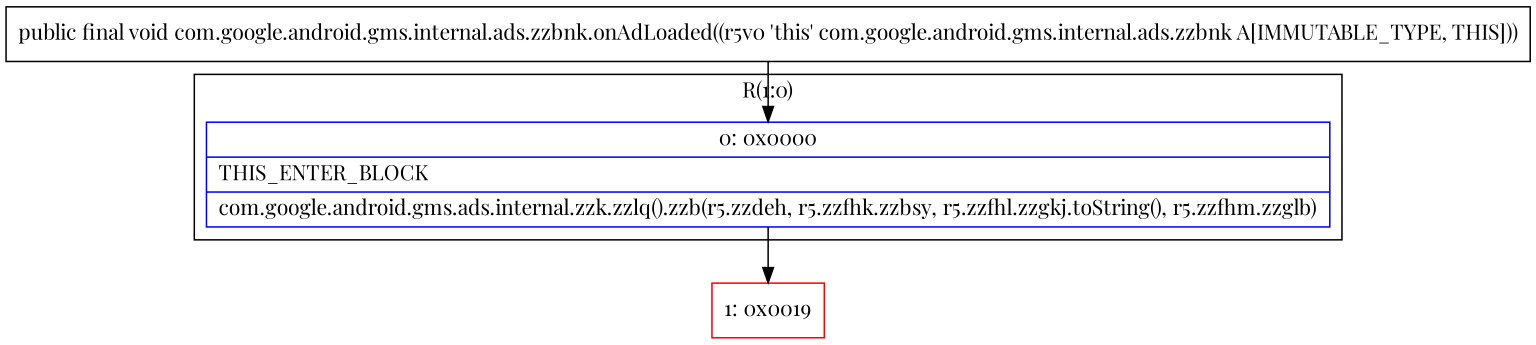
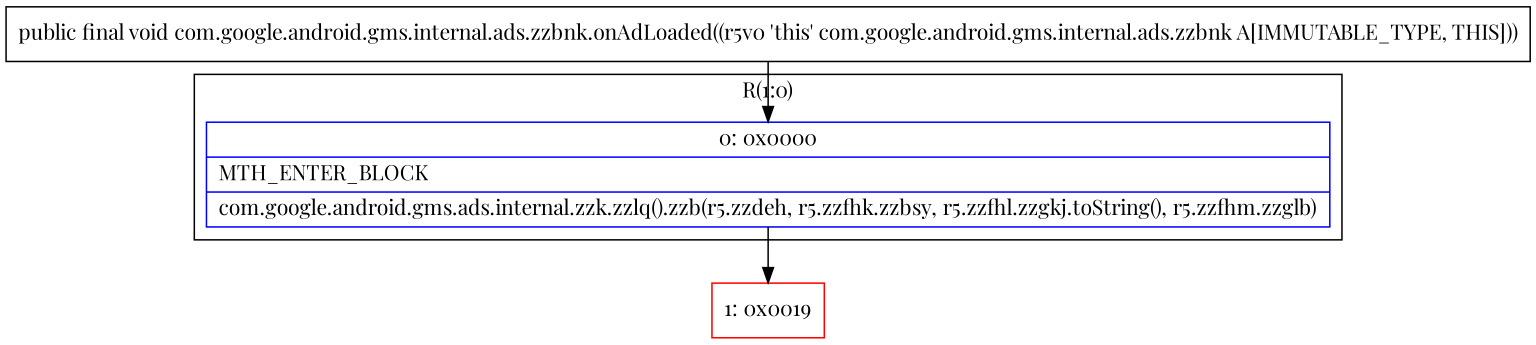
node "0: 0x0000": text "THIS_ENTER_BLOCK" -> "MTH_ENTER_BLOCK"
